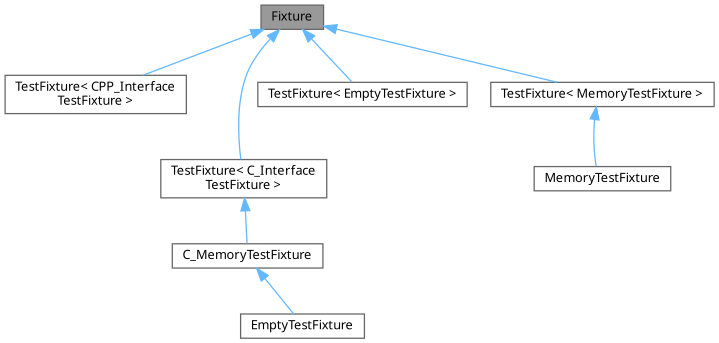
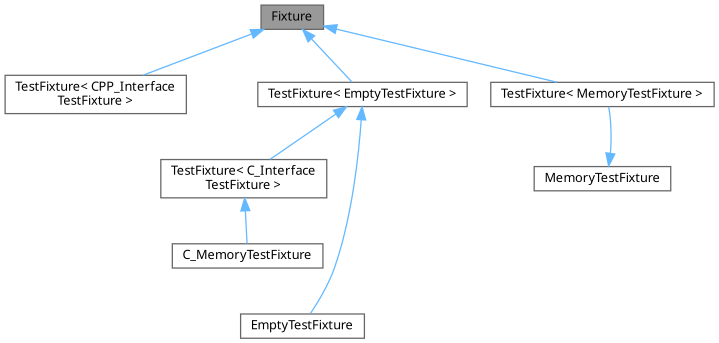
edge "TestFixture< C_Interface TestFixture >" -> "Fixture": now "TestFixture< C_Interface TestFixture >" -> "TestFixture< EmptyTestFixture >"
edge "MemoryTestFixture" -> "TestFixture< MemoryTestFixture >": reversed
edge "EmptyTestFixture" -> "C_MemoryTestFixture": now "EmptyTestFixture" -> "TestFixture< EmptyTestFixture >"
